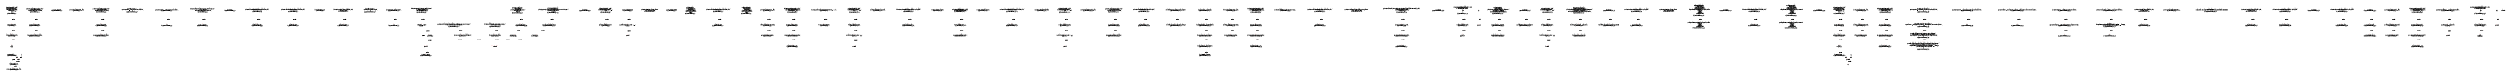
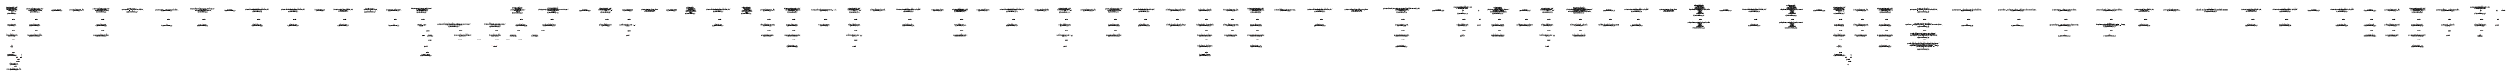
edge "10_ address public owner; 44-new_variable-11-11" -> "6_ receivers_unchk42 +=1; 37-expression_statement-7-7": now "5_ if 27-if-6-9" -> "6_ receivers_unchk42 +=1; 37-expression_statement-7-7"
